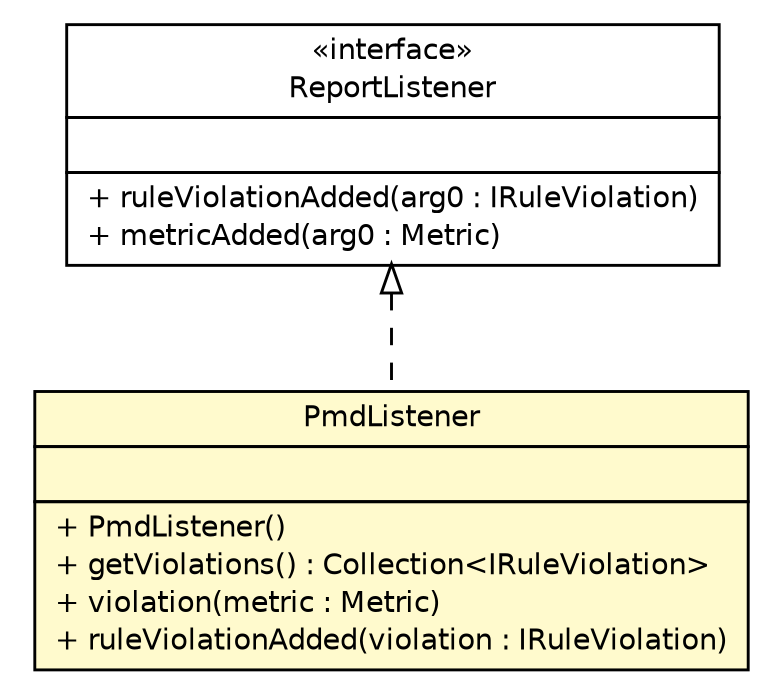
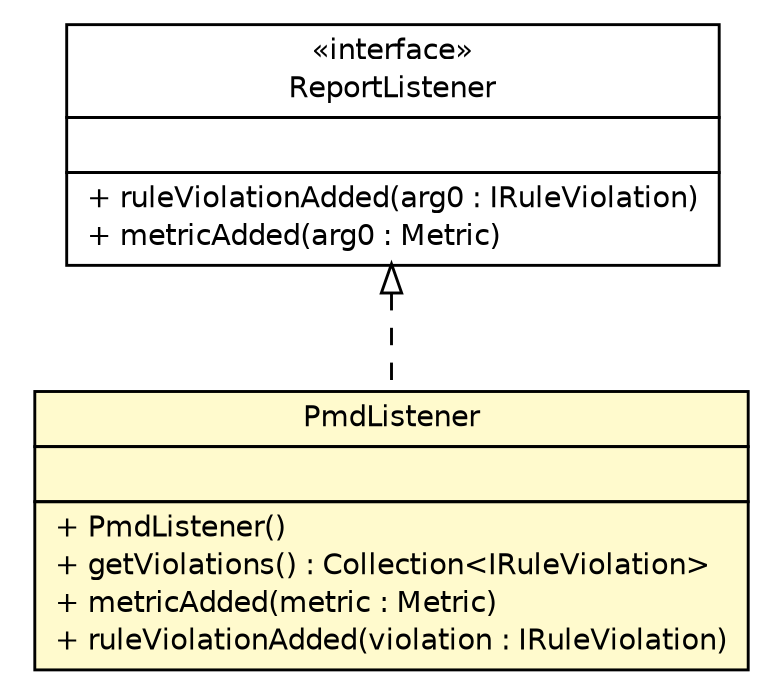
node "PmdListener": text "+ violation(metric : Metric)" -> "+ metricAdded(metric : Metric)"
